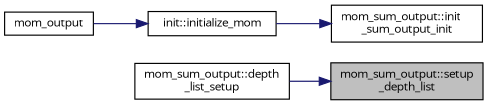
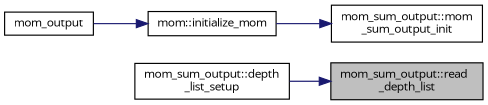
node "init::initialize_mom": label "init::initialize_mom" -> "mom::initialize_mom"
node "mom_sum_output::init _sum_output_init": label "mom_sum_output::init _sum_output_init" -> "mom_sum_output::mom _sum_output_init"
node "mom_sum_output::setup _depth_list": label "mom_sum_output::setup _depth_list" -> "mom_sum_output::read _depth_list"
